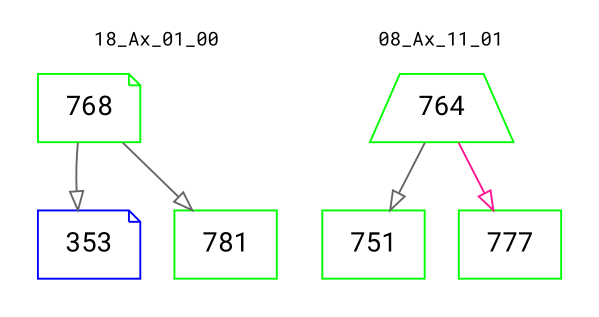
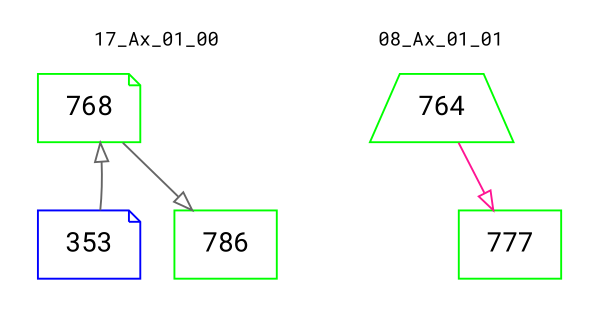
cluster "18_Ax_01_00": label "18_Ax_01_00" -> "17_Ax_01_00"
cluster "08_Ax_11_01": label "08_Ax_11_01" -> "08_Ax_01_01"
edge "768" -> "353": reversed
node "781": label "781" -> "786"
node "751": removed
